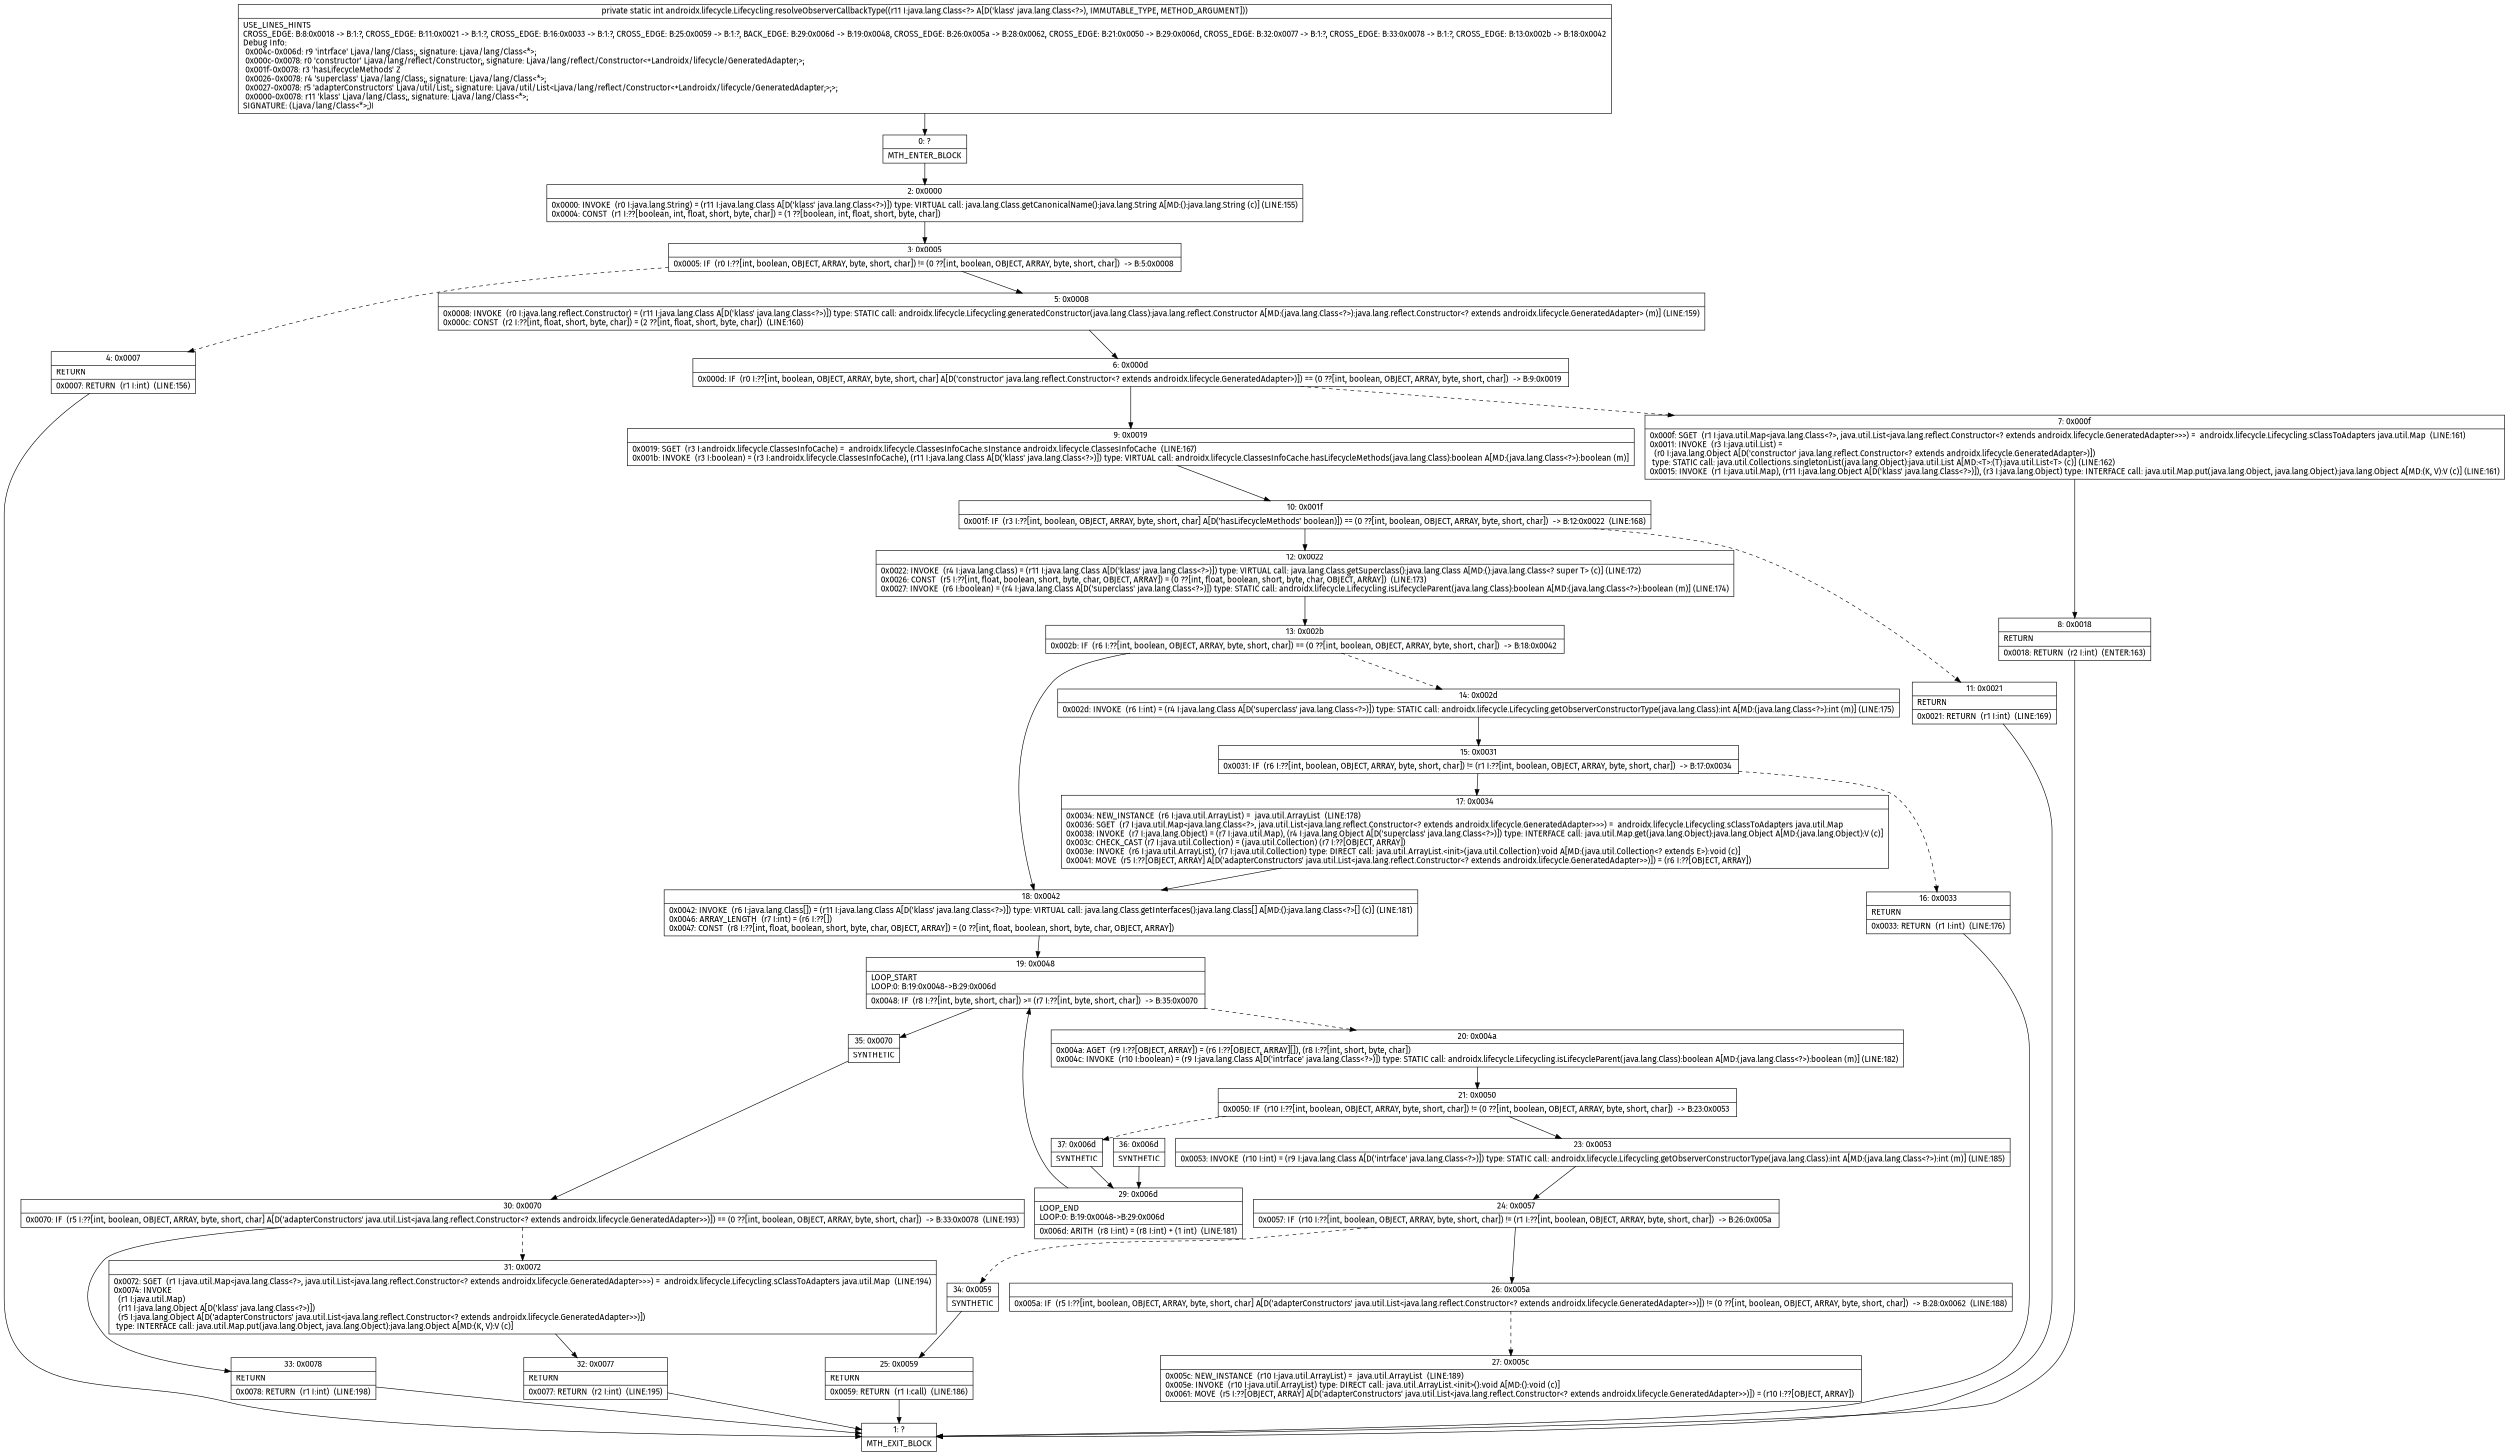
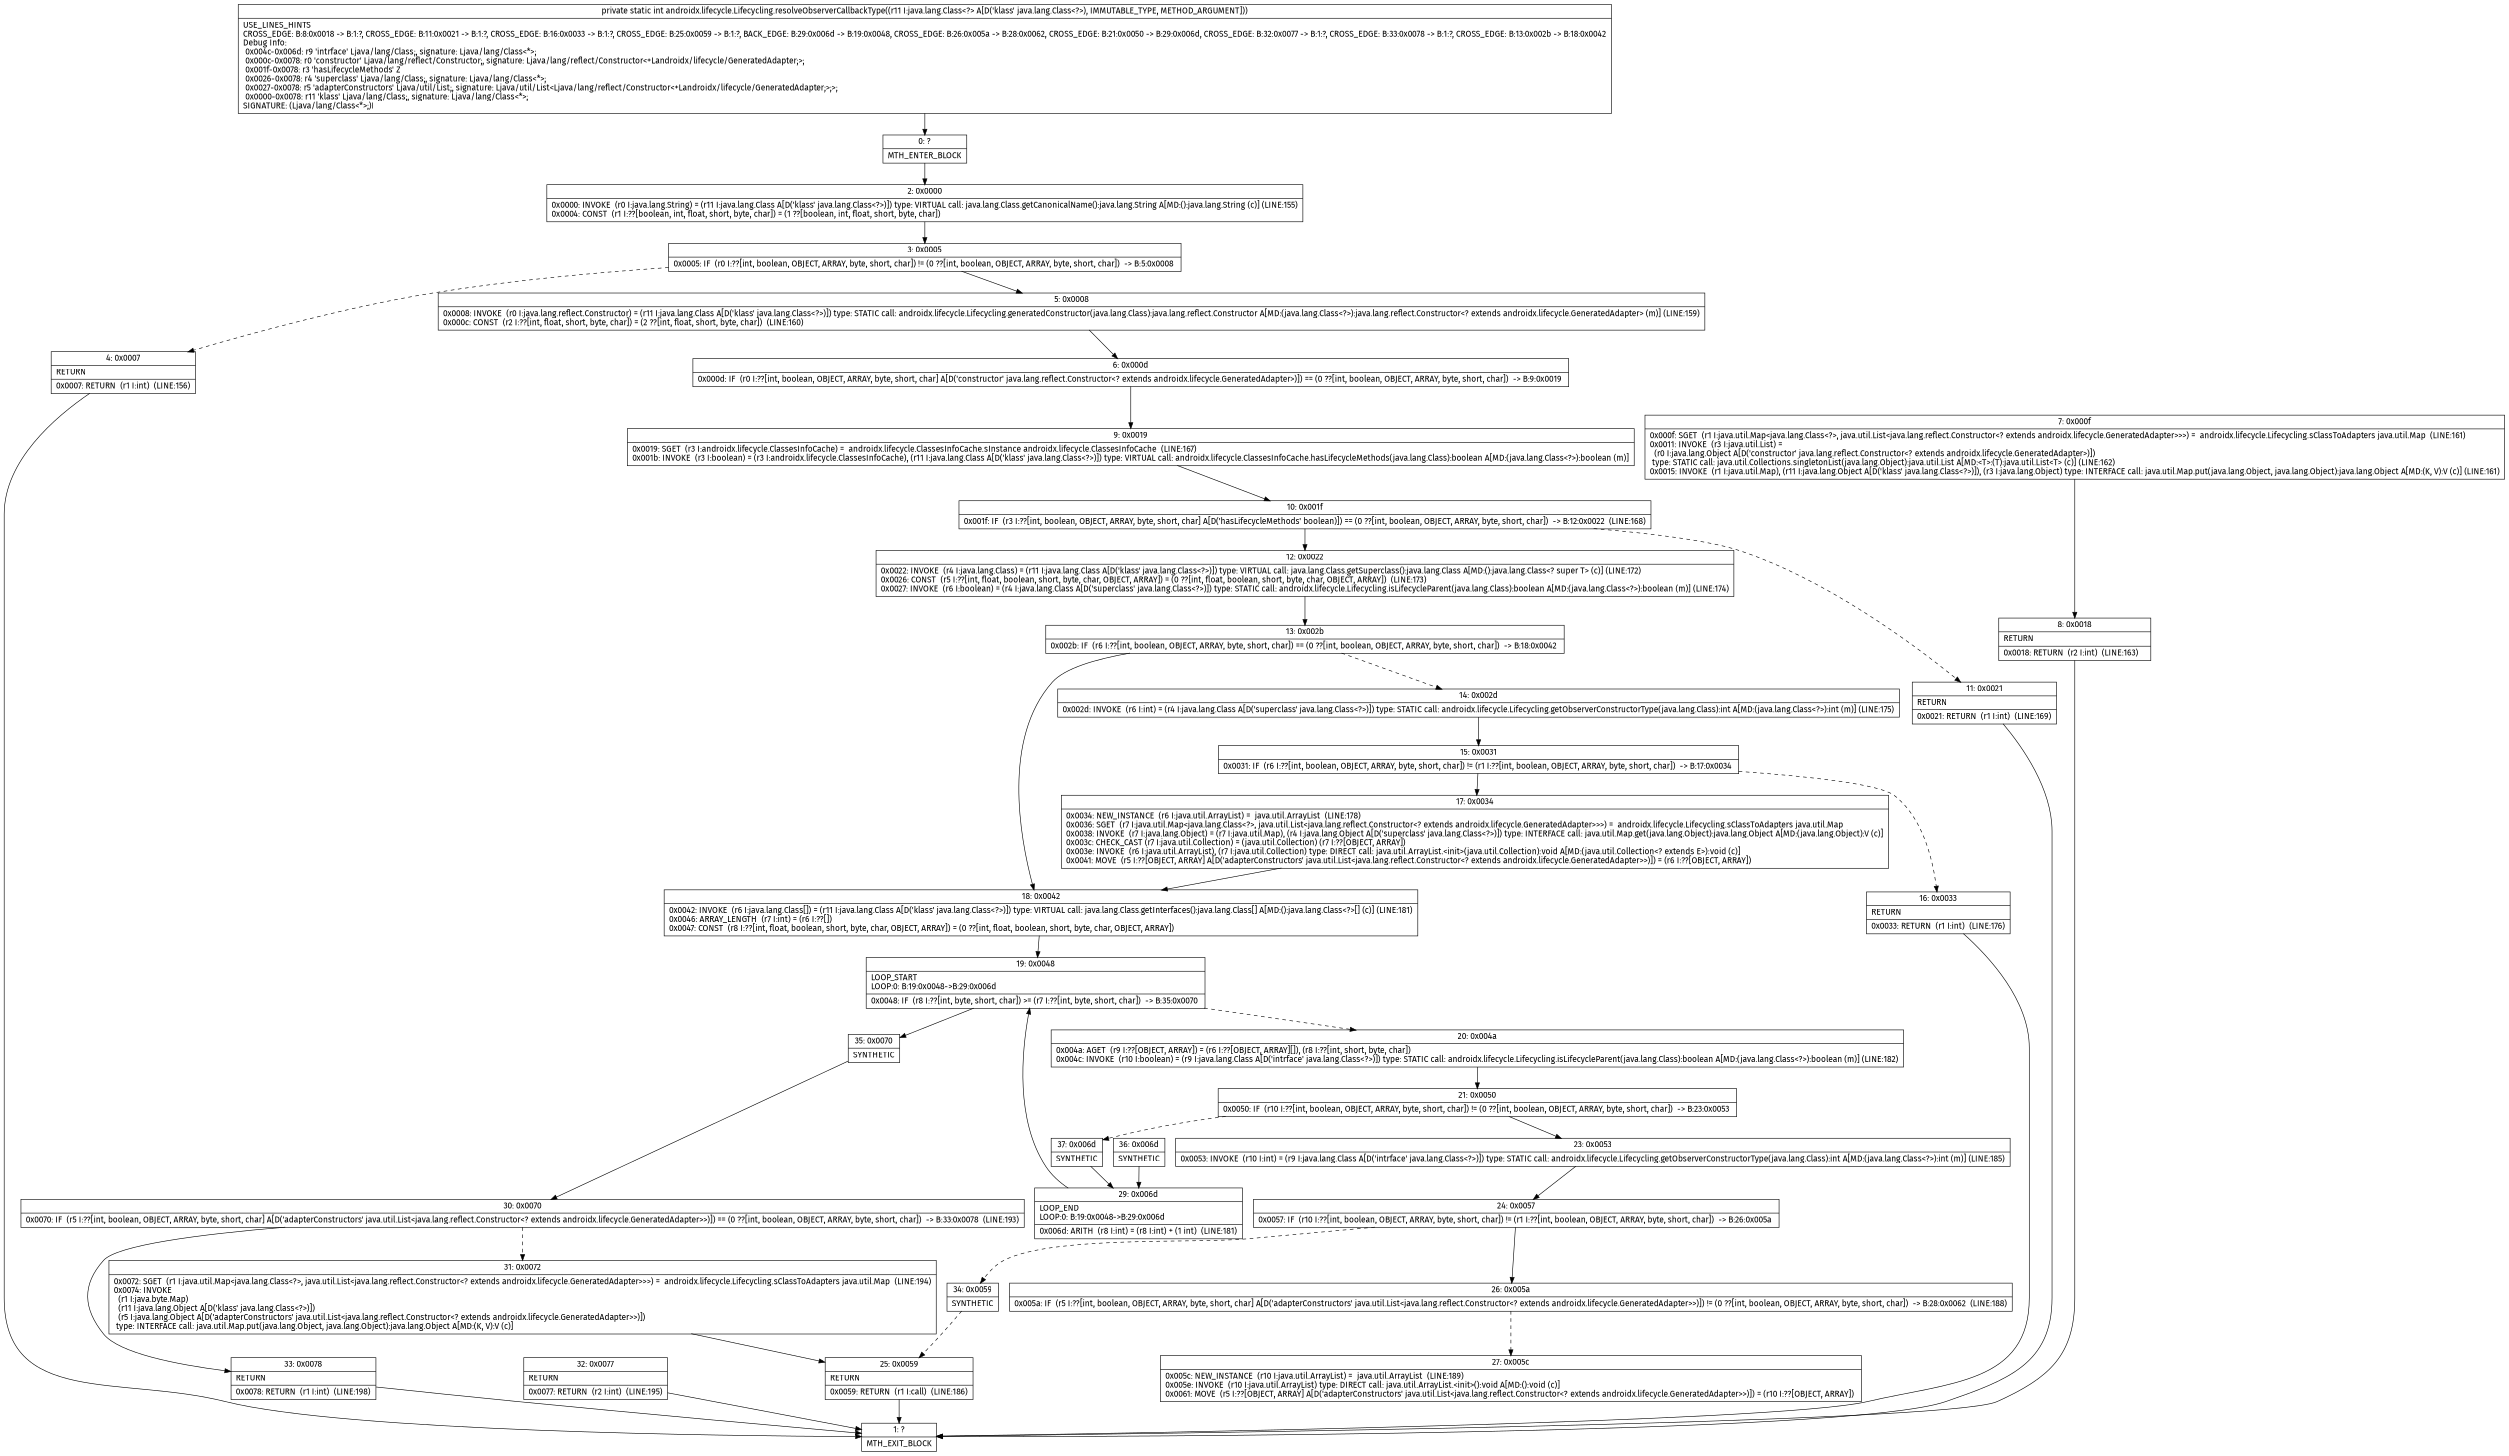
edge "6: 0x000d" -> "7: 0x000f": removed
node "8: 0x0018": text "0x0018: RETURN  (r2 I:int)  (ENTER:163)" -> "0x0018: RETURN  (r2 I:int)  (LINE:163)"
node "31: 0x0072": text "(r1 I:java.util.Map)" -> "(r1 I:java.byte.Map)"
edge "34: 0x0059" -> "25: 0x0059": style solid -> dashed
edge "31: 0x0072" -> "32: 0x0077": now "31: 0x0072" -> "25: 0x0059"
